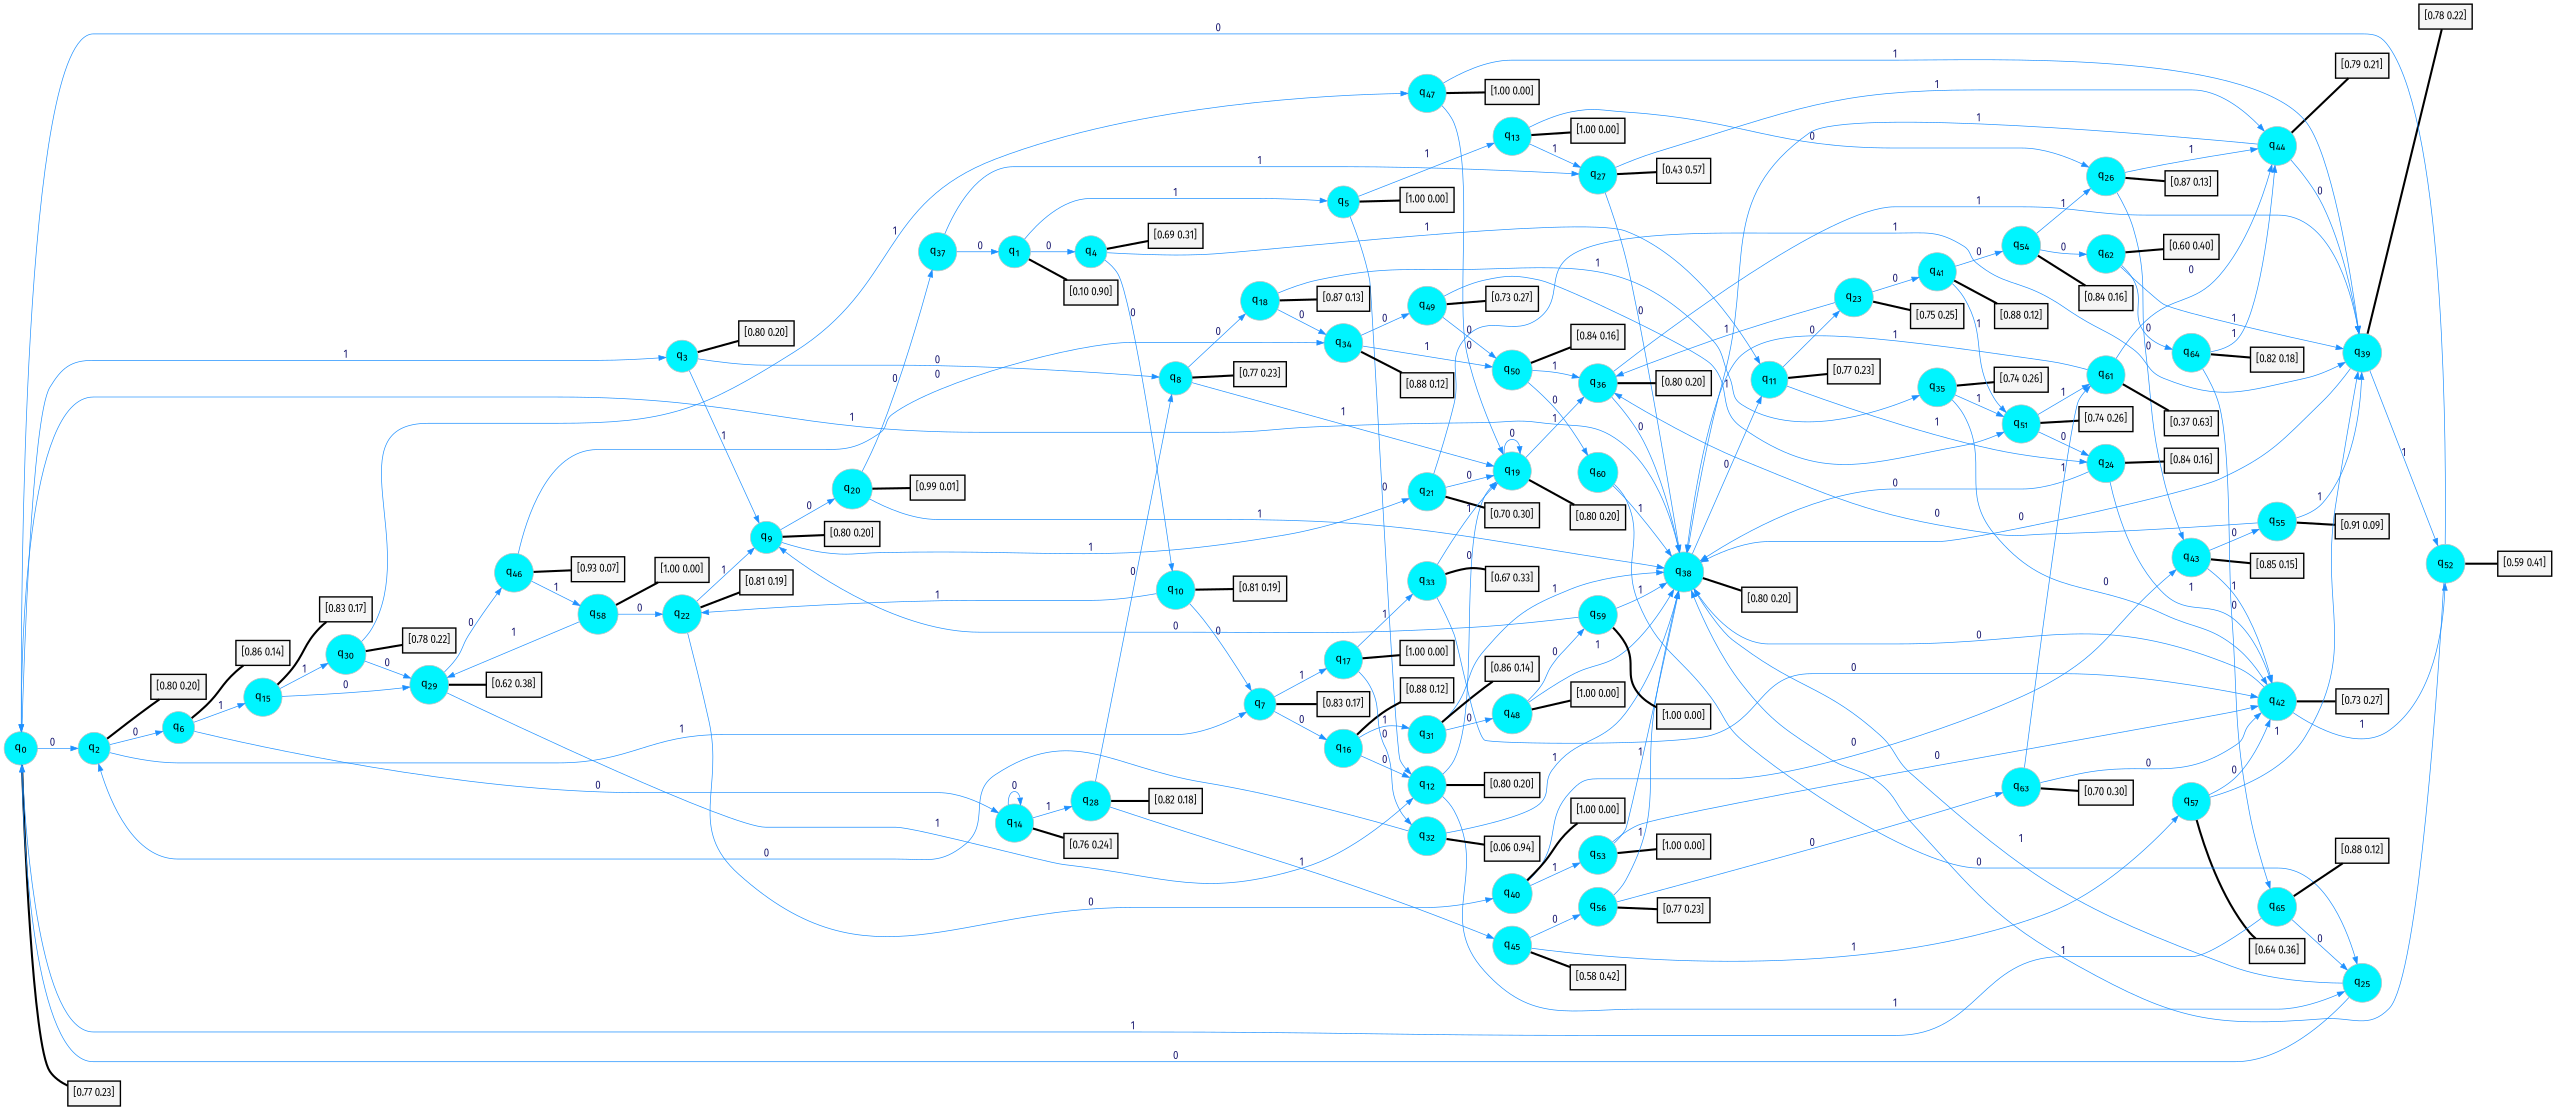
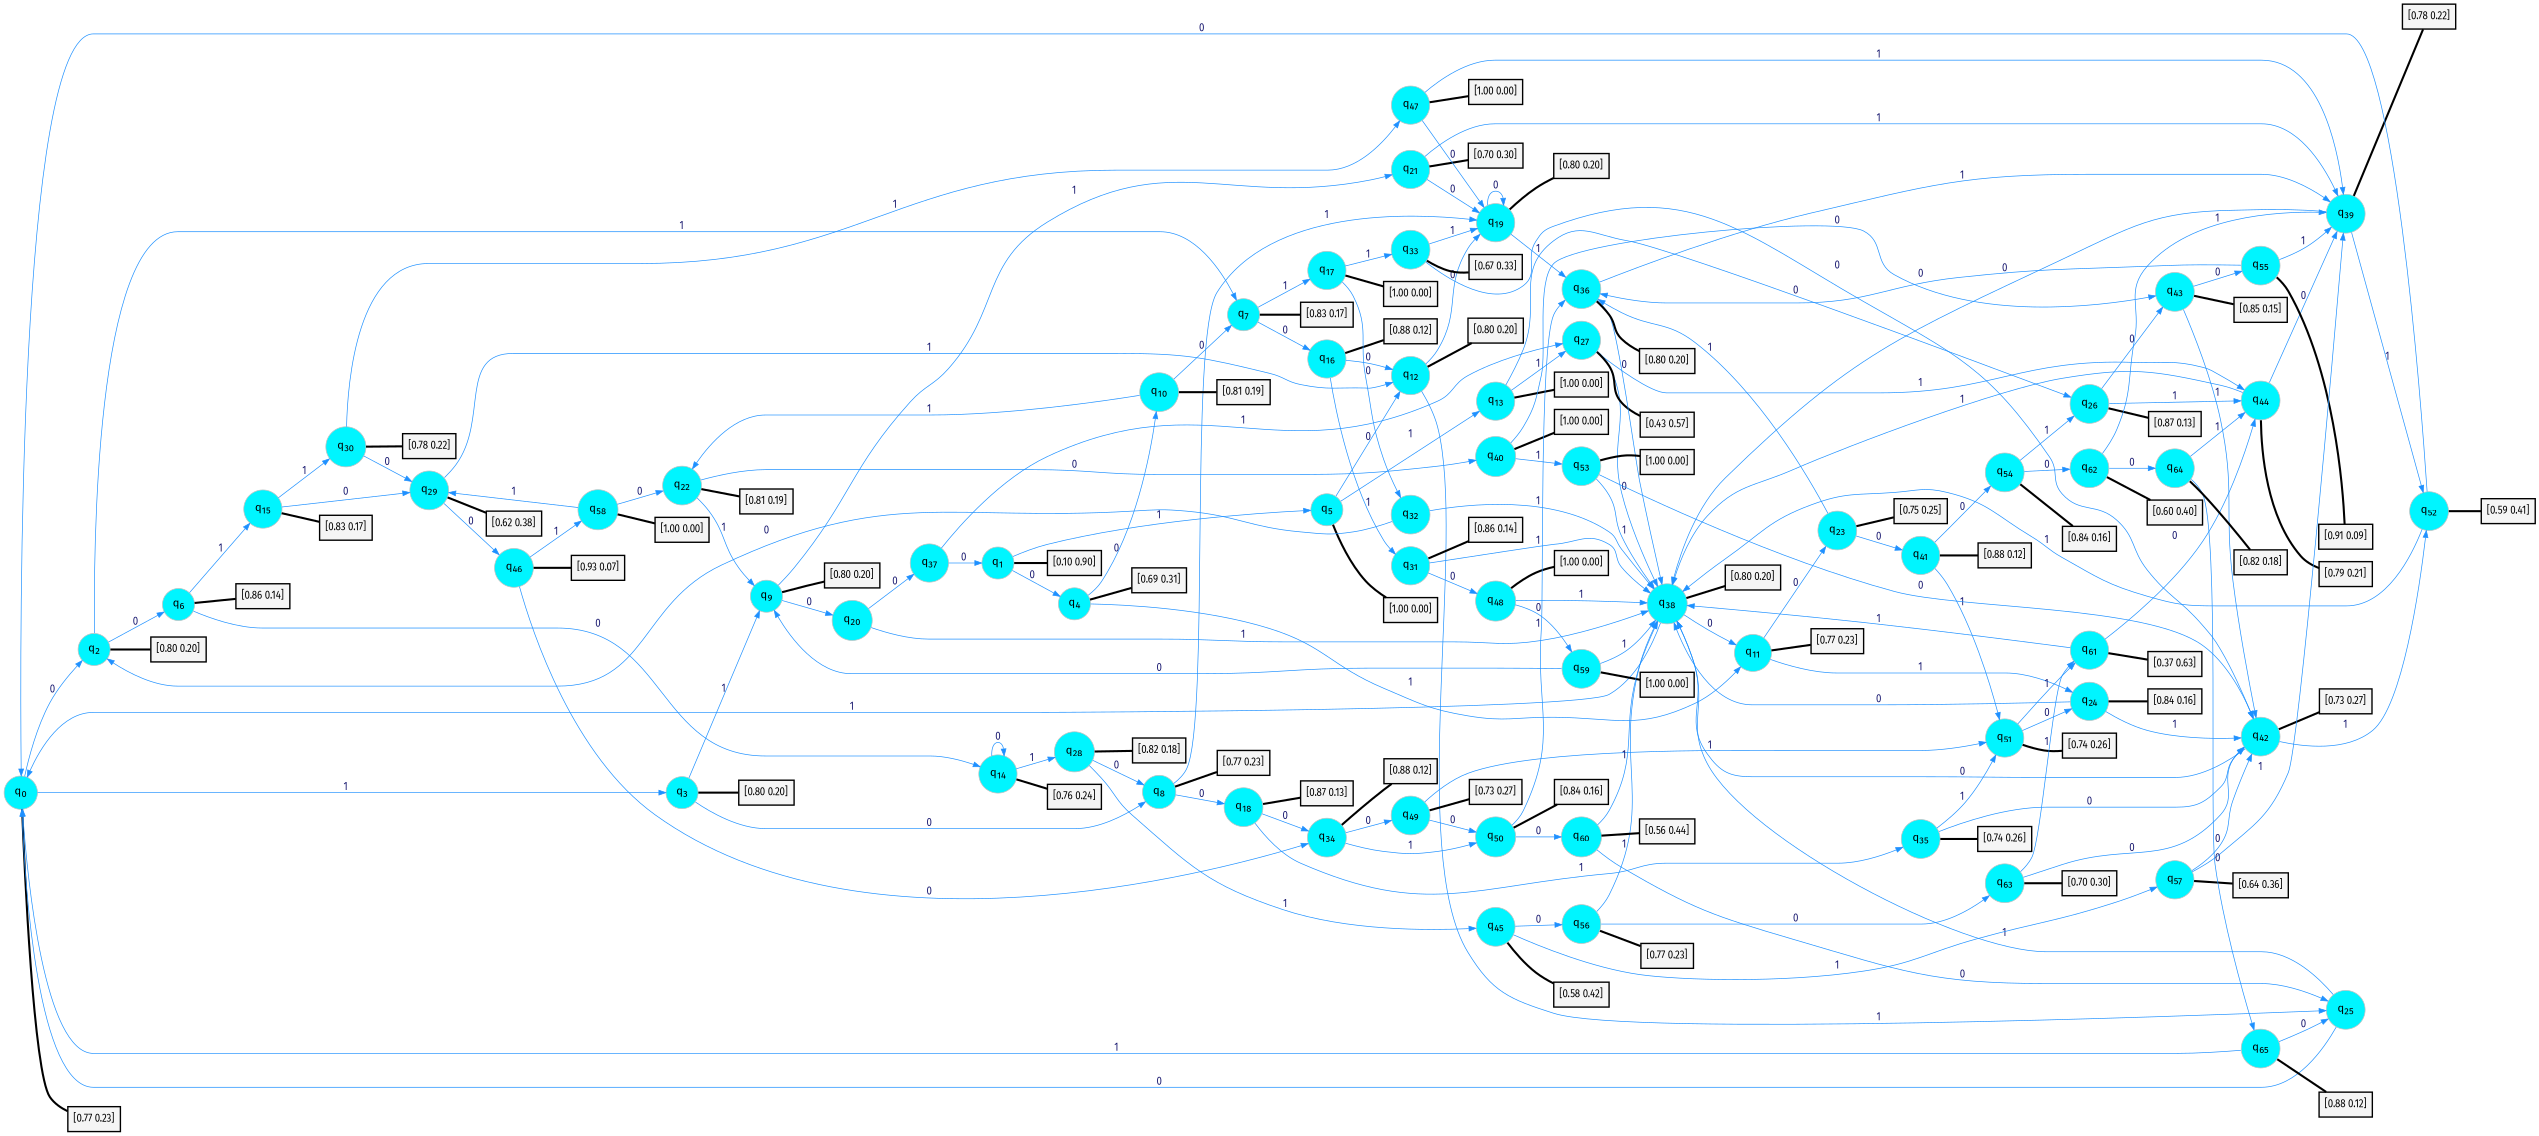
node "[0.99 0.01]": removed
node "[0.56 0.44]": added
node "[0.06 0.94]": removed
